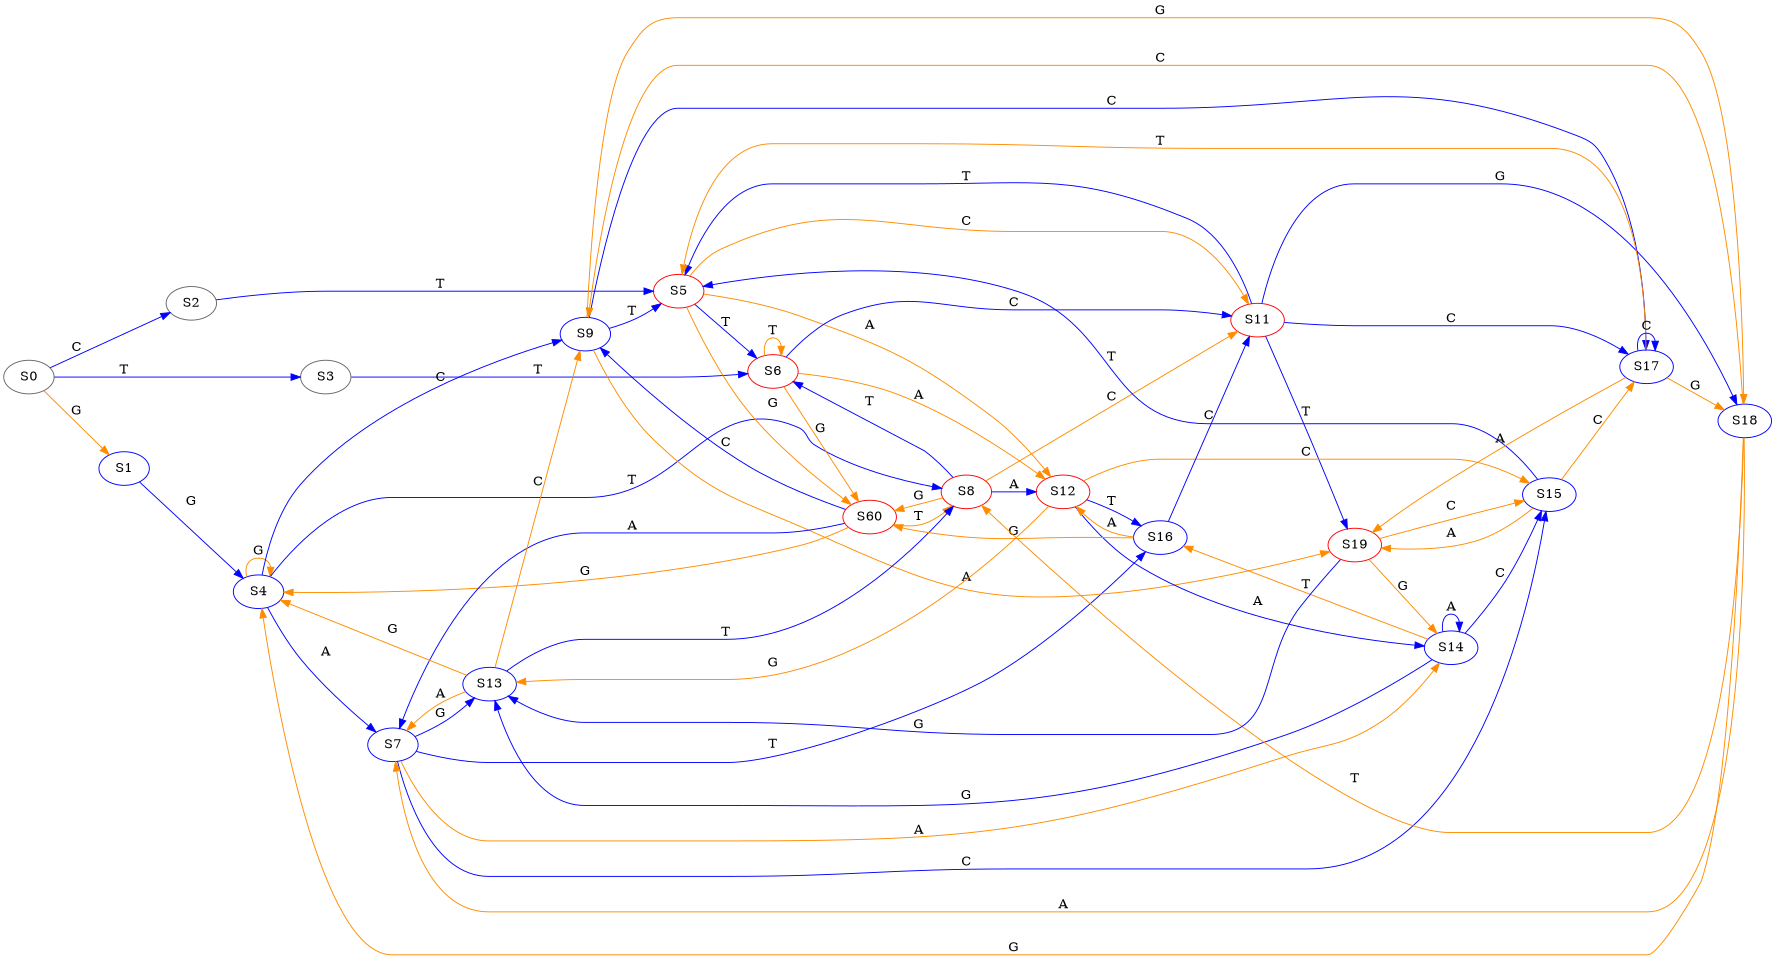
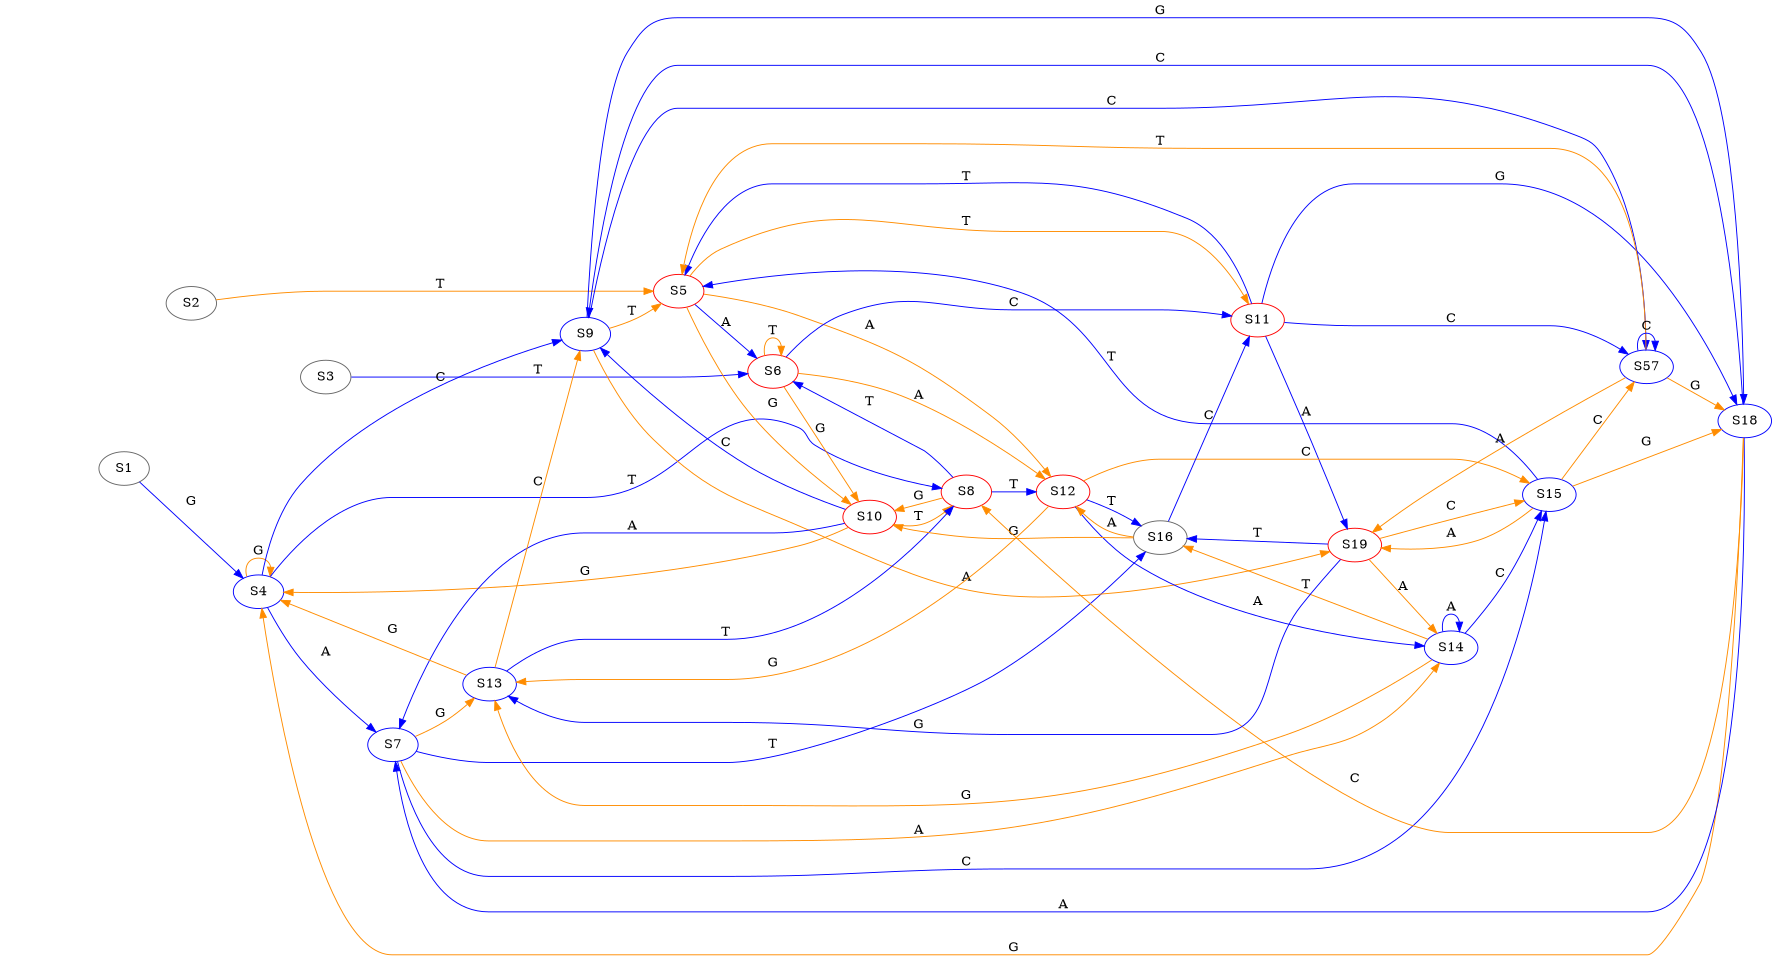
edge "S9" -> "S18": color darkorange -> blue
edge "S18" -> "S9": color darkorange -> blue
edge "S5" -> "S11": label "C" -> "T"
edge "S2" -> "S5": color blue -> darkorange
edge "S9" -> "S5": color blue -> darkorange
edge "S5" -> "S6": label "T" -> "A"
node "S17": label "S17" -> "S57"
node "S0": removed
edge "S8" -> "S11": removed, label "C"
edge "S11" -> "S19": label "T" -> "A"
edge "S15" -> "S18": added, label "G"
node "S1": color blue -> gray40
edge "S8" -> "S12": label "A" -> "T"
node "S60": label "S60" -> "S10"
node "S16": color blue -> gray40
edge "S19" -> "S16": added, label "T"
edge "S19" -> "S14": label "G" -> "A"
edge "S13" -> "S7": removed, label "A"
edge "S7" -> "S13": color blue -> darkorange
edge "S18" -> "S8": label "T" -> "C"
edge "S14" -> "S13": color blue -> darkorange
edge "S18" -> "S7": color darkorange -> blue
